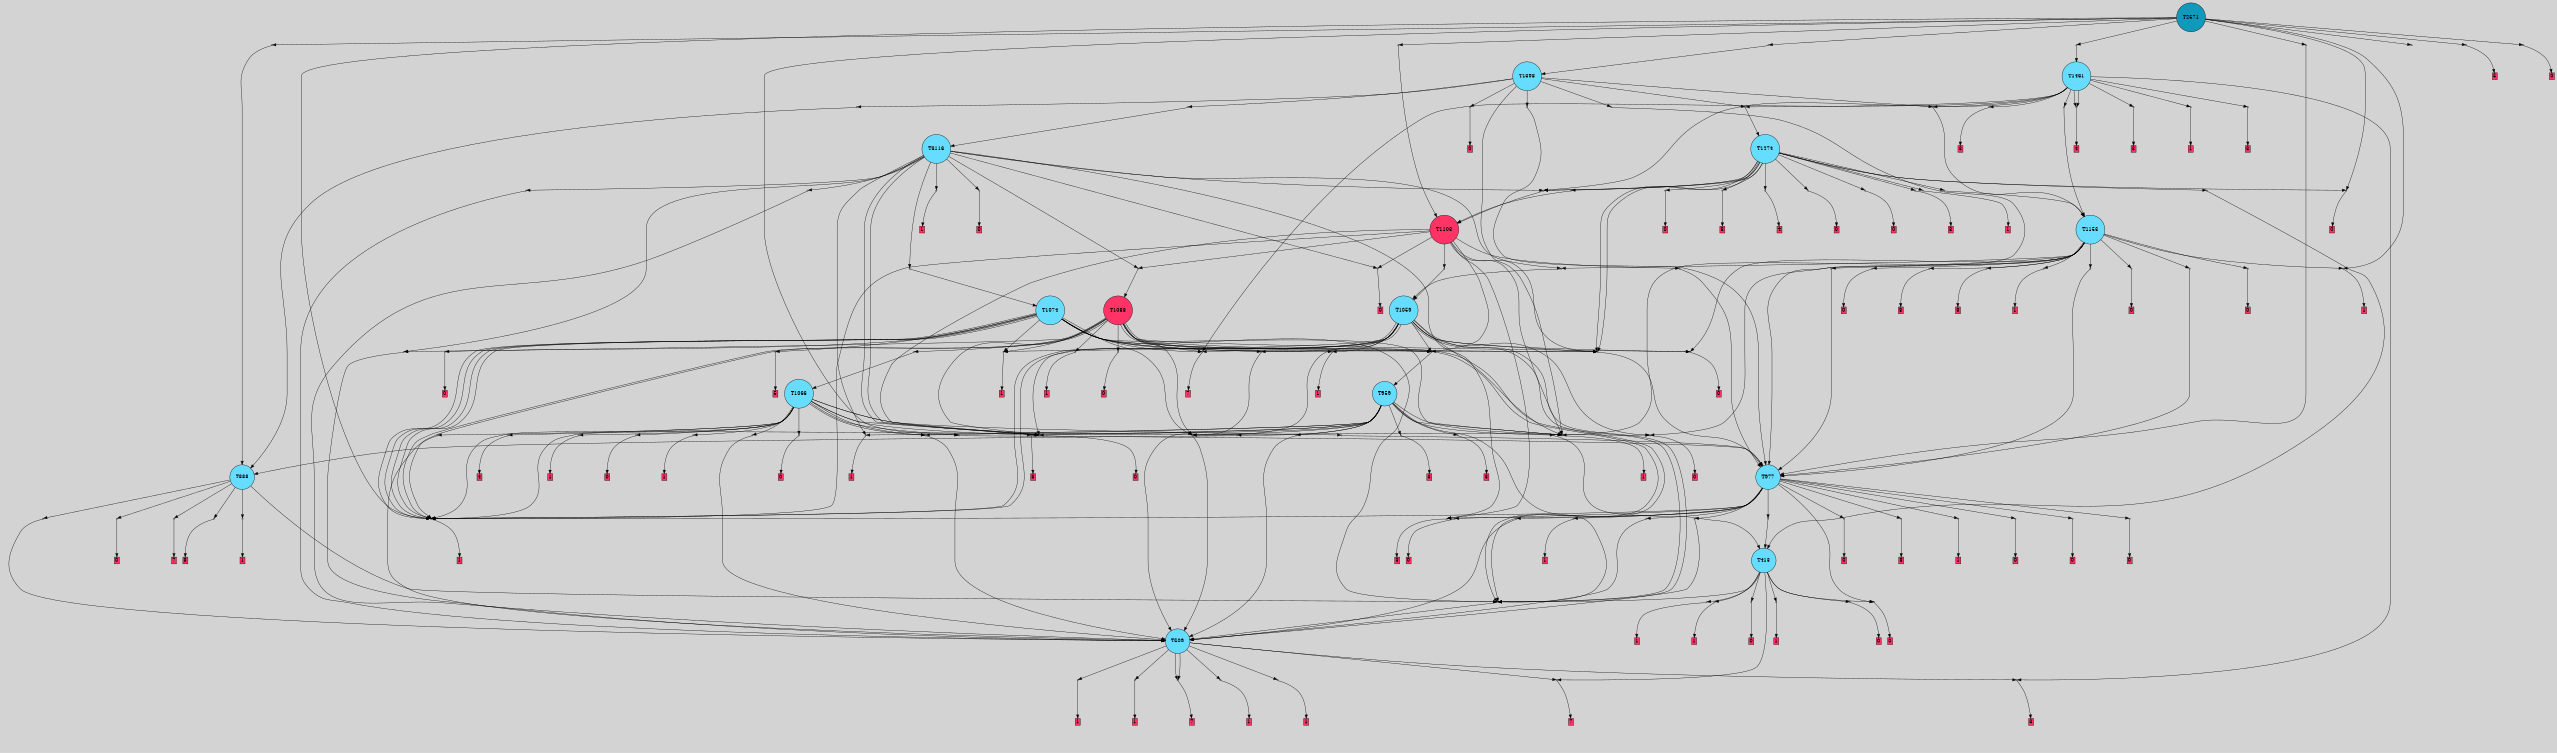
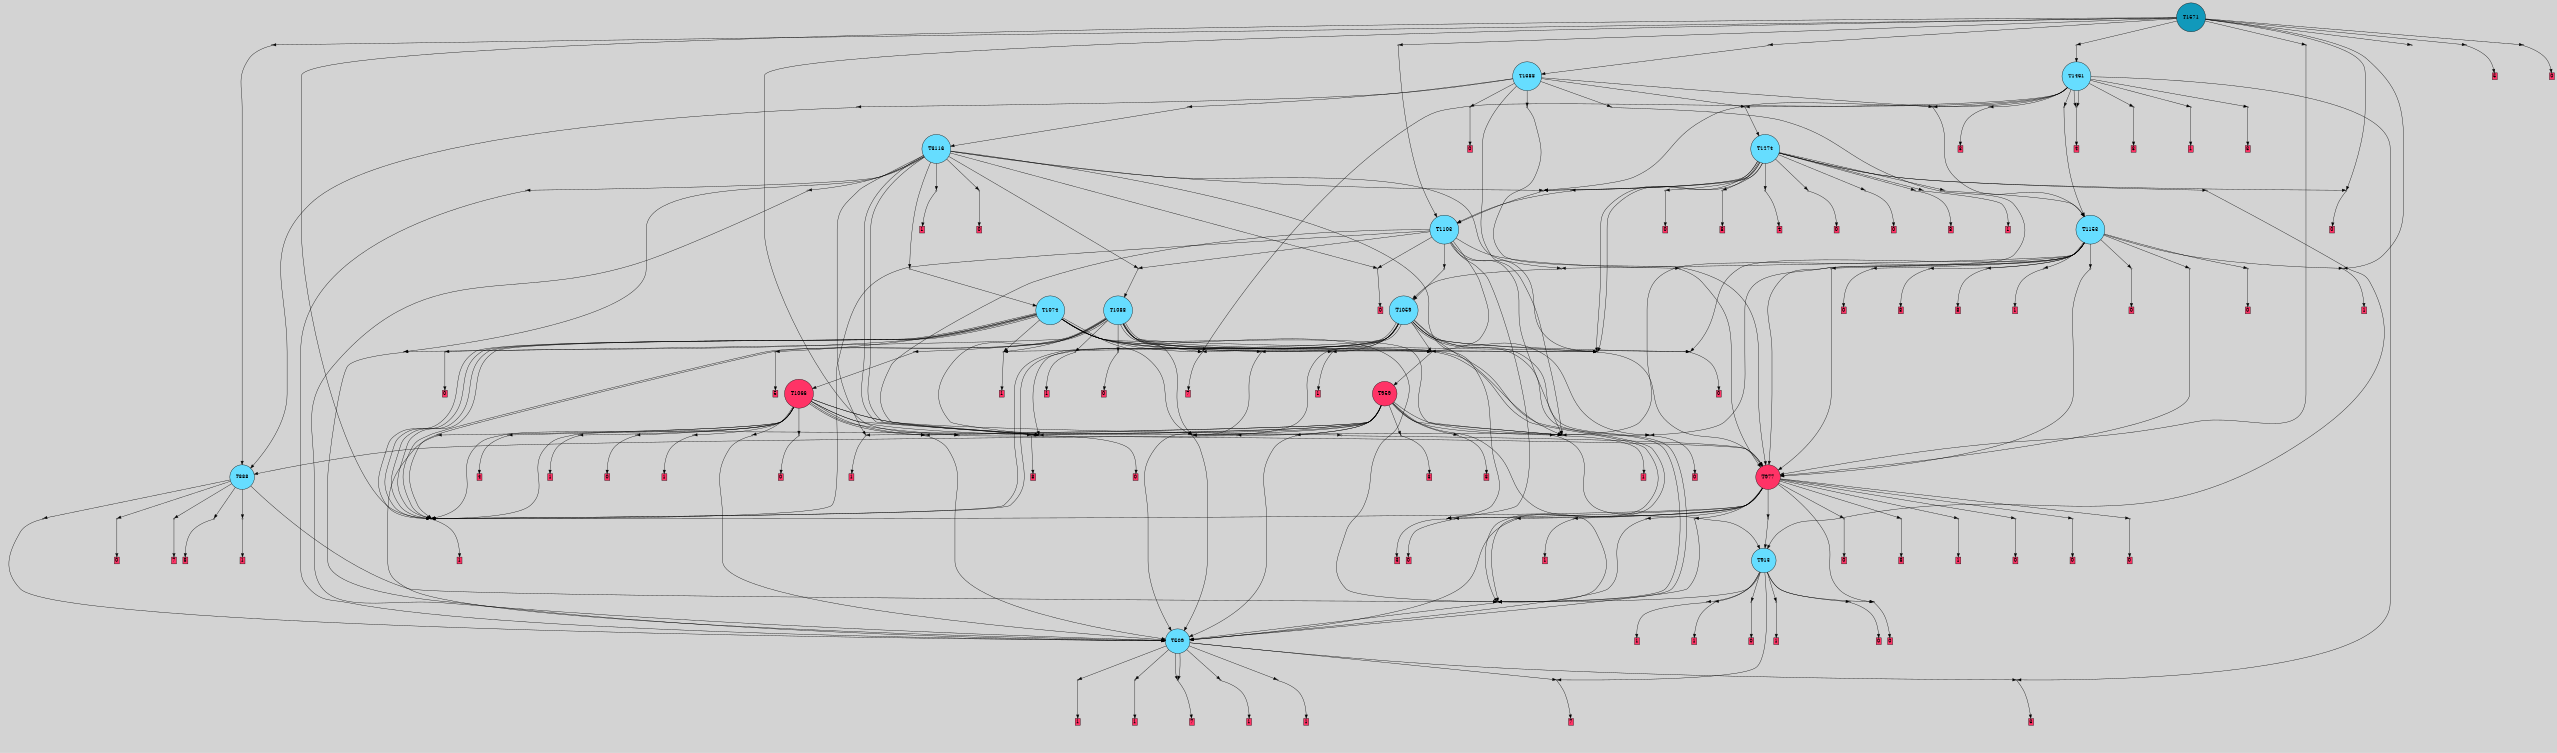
node "T2571": label "T2571" -> "T1571"
node "T1398": label "T1398" -> "T1388"
node "T1103": fillcolor #ff3366 -> #66ddff
node "T1088": fillcolor #ff3366 -> #66ddff
node "T1066": fillcolor #66ddff -> #ff3366
node "T959": fillcolor #66ddff -> #ff3366
node "T977": fillcolor #66ddff -> #ff3366
node "T413": label "T413" -> "T913"
